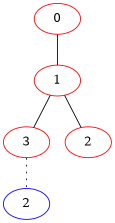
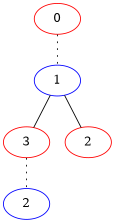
edge "0" -- "1": style solid -> dotted
node "1": color red -> blue
